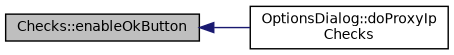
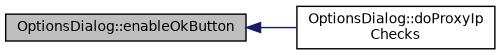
node "Checks::enableOkButton": label "Checks::enableOkButton" -> "OptionsDialog::enableOkButton"
